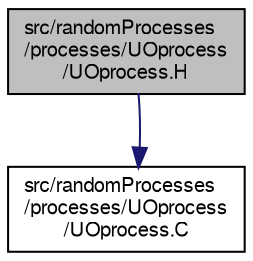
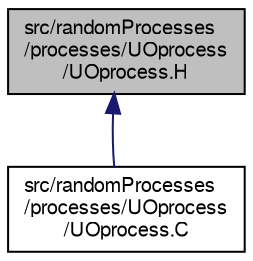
edge "src/randomProcesses /processes/UOprocess /UOprocess.H" -> "src/randomProcesses /processes/UOprocess /UOprocess.C": reversed
